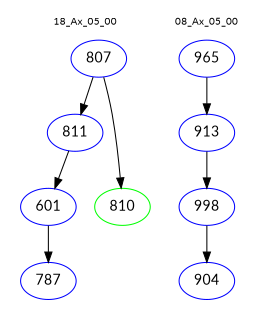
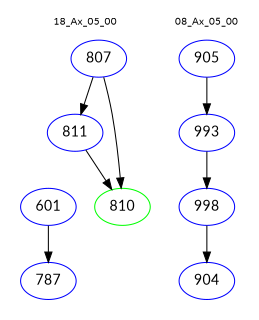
node "965": label "965" -> "905"
node "913": label "913" -> "993"
edge "811" -> "601": now "811" -> "810"
